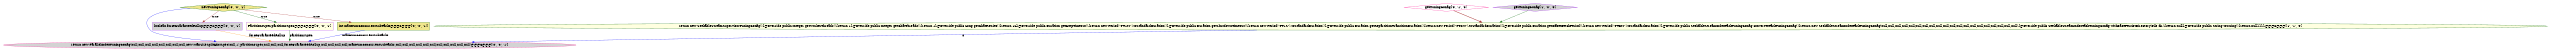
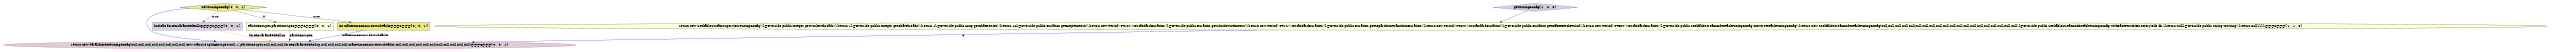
node "getTuningConfig['0', '1', '0']": removed
edge "newTuningConfig['0', '0', '1']" -> "int maxNumConcurrentSubTasks@@@2@@@['0', '0', '1']": color brown -> darkgreen
edge "newTuningConfig['0', '0', '1']" -> "PartitionsSpec partitionsSpec@@@2@@@['0', '0', '1']": label "true" -> "0"
node "PartitionsSpec partitionsSpec@@@2@@@['0', '0', '1']": color purple -> darkgreen
